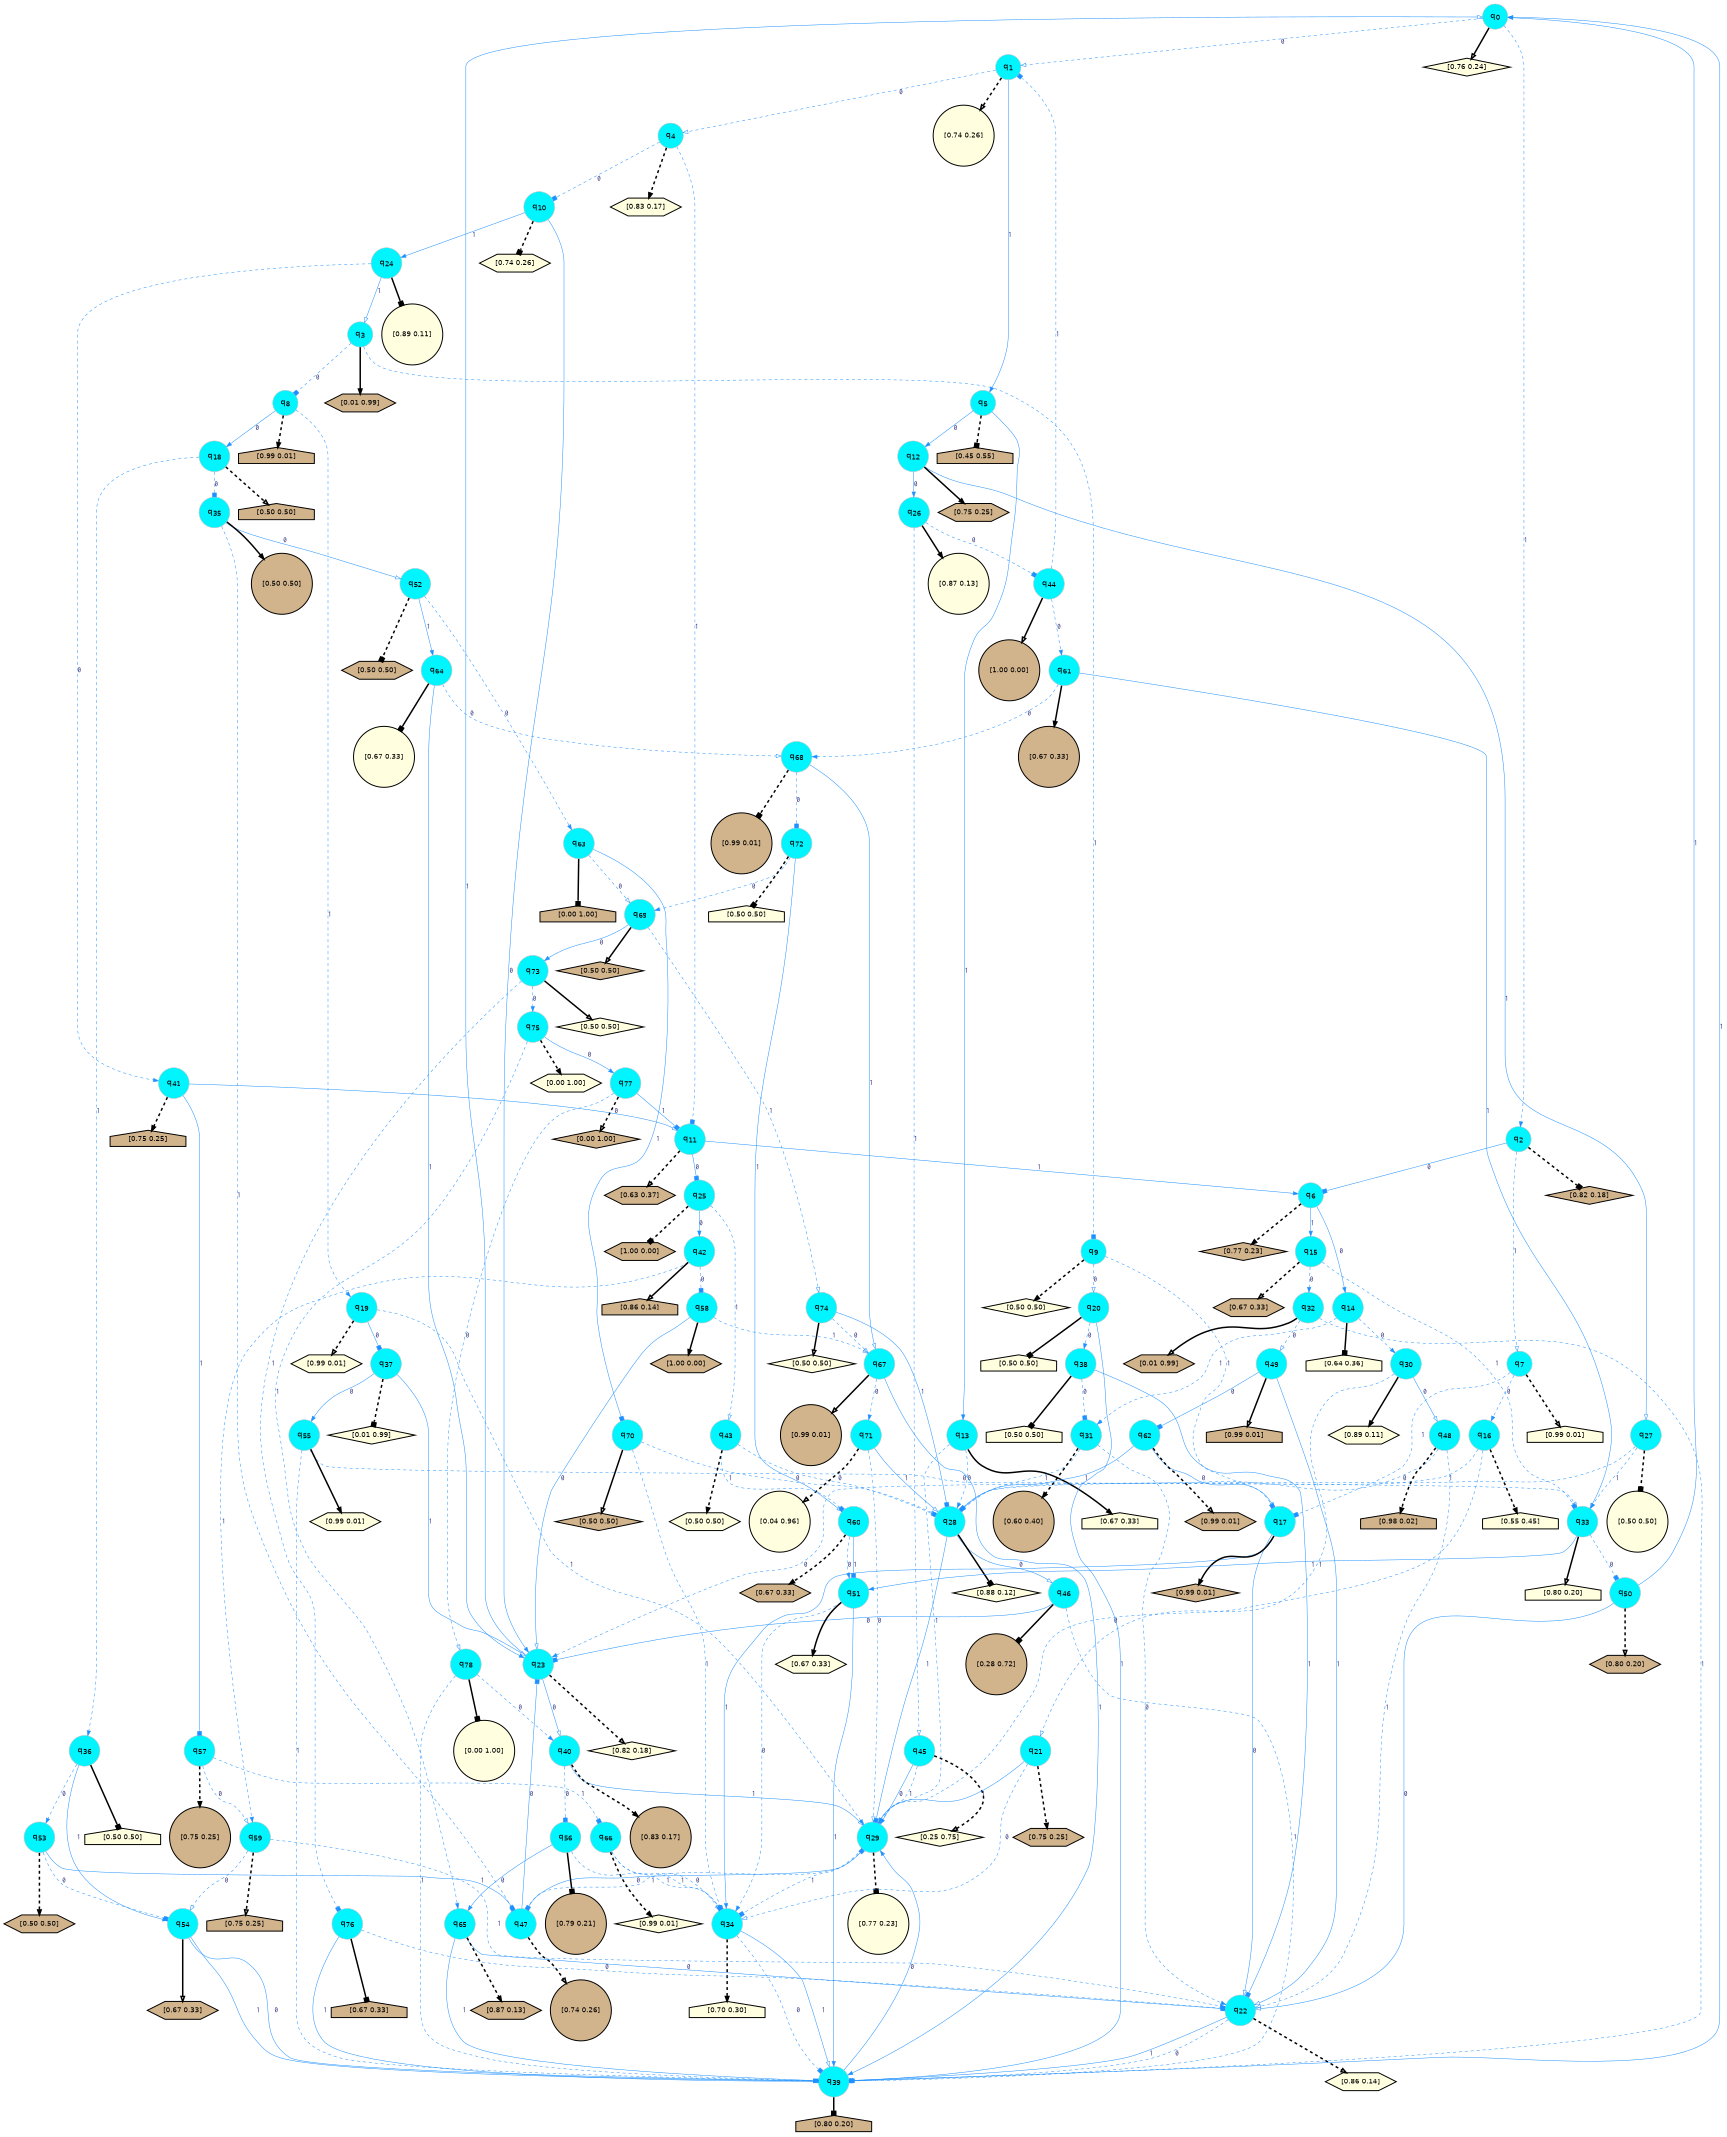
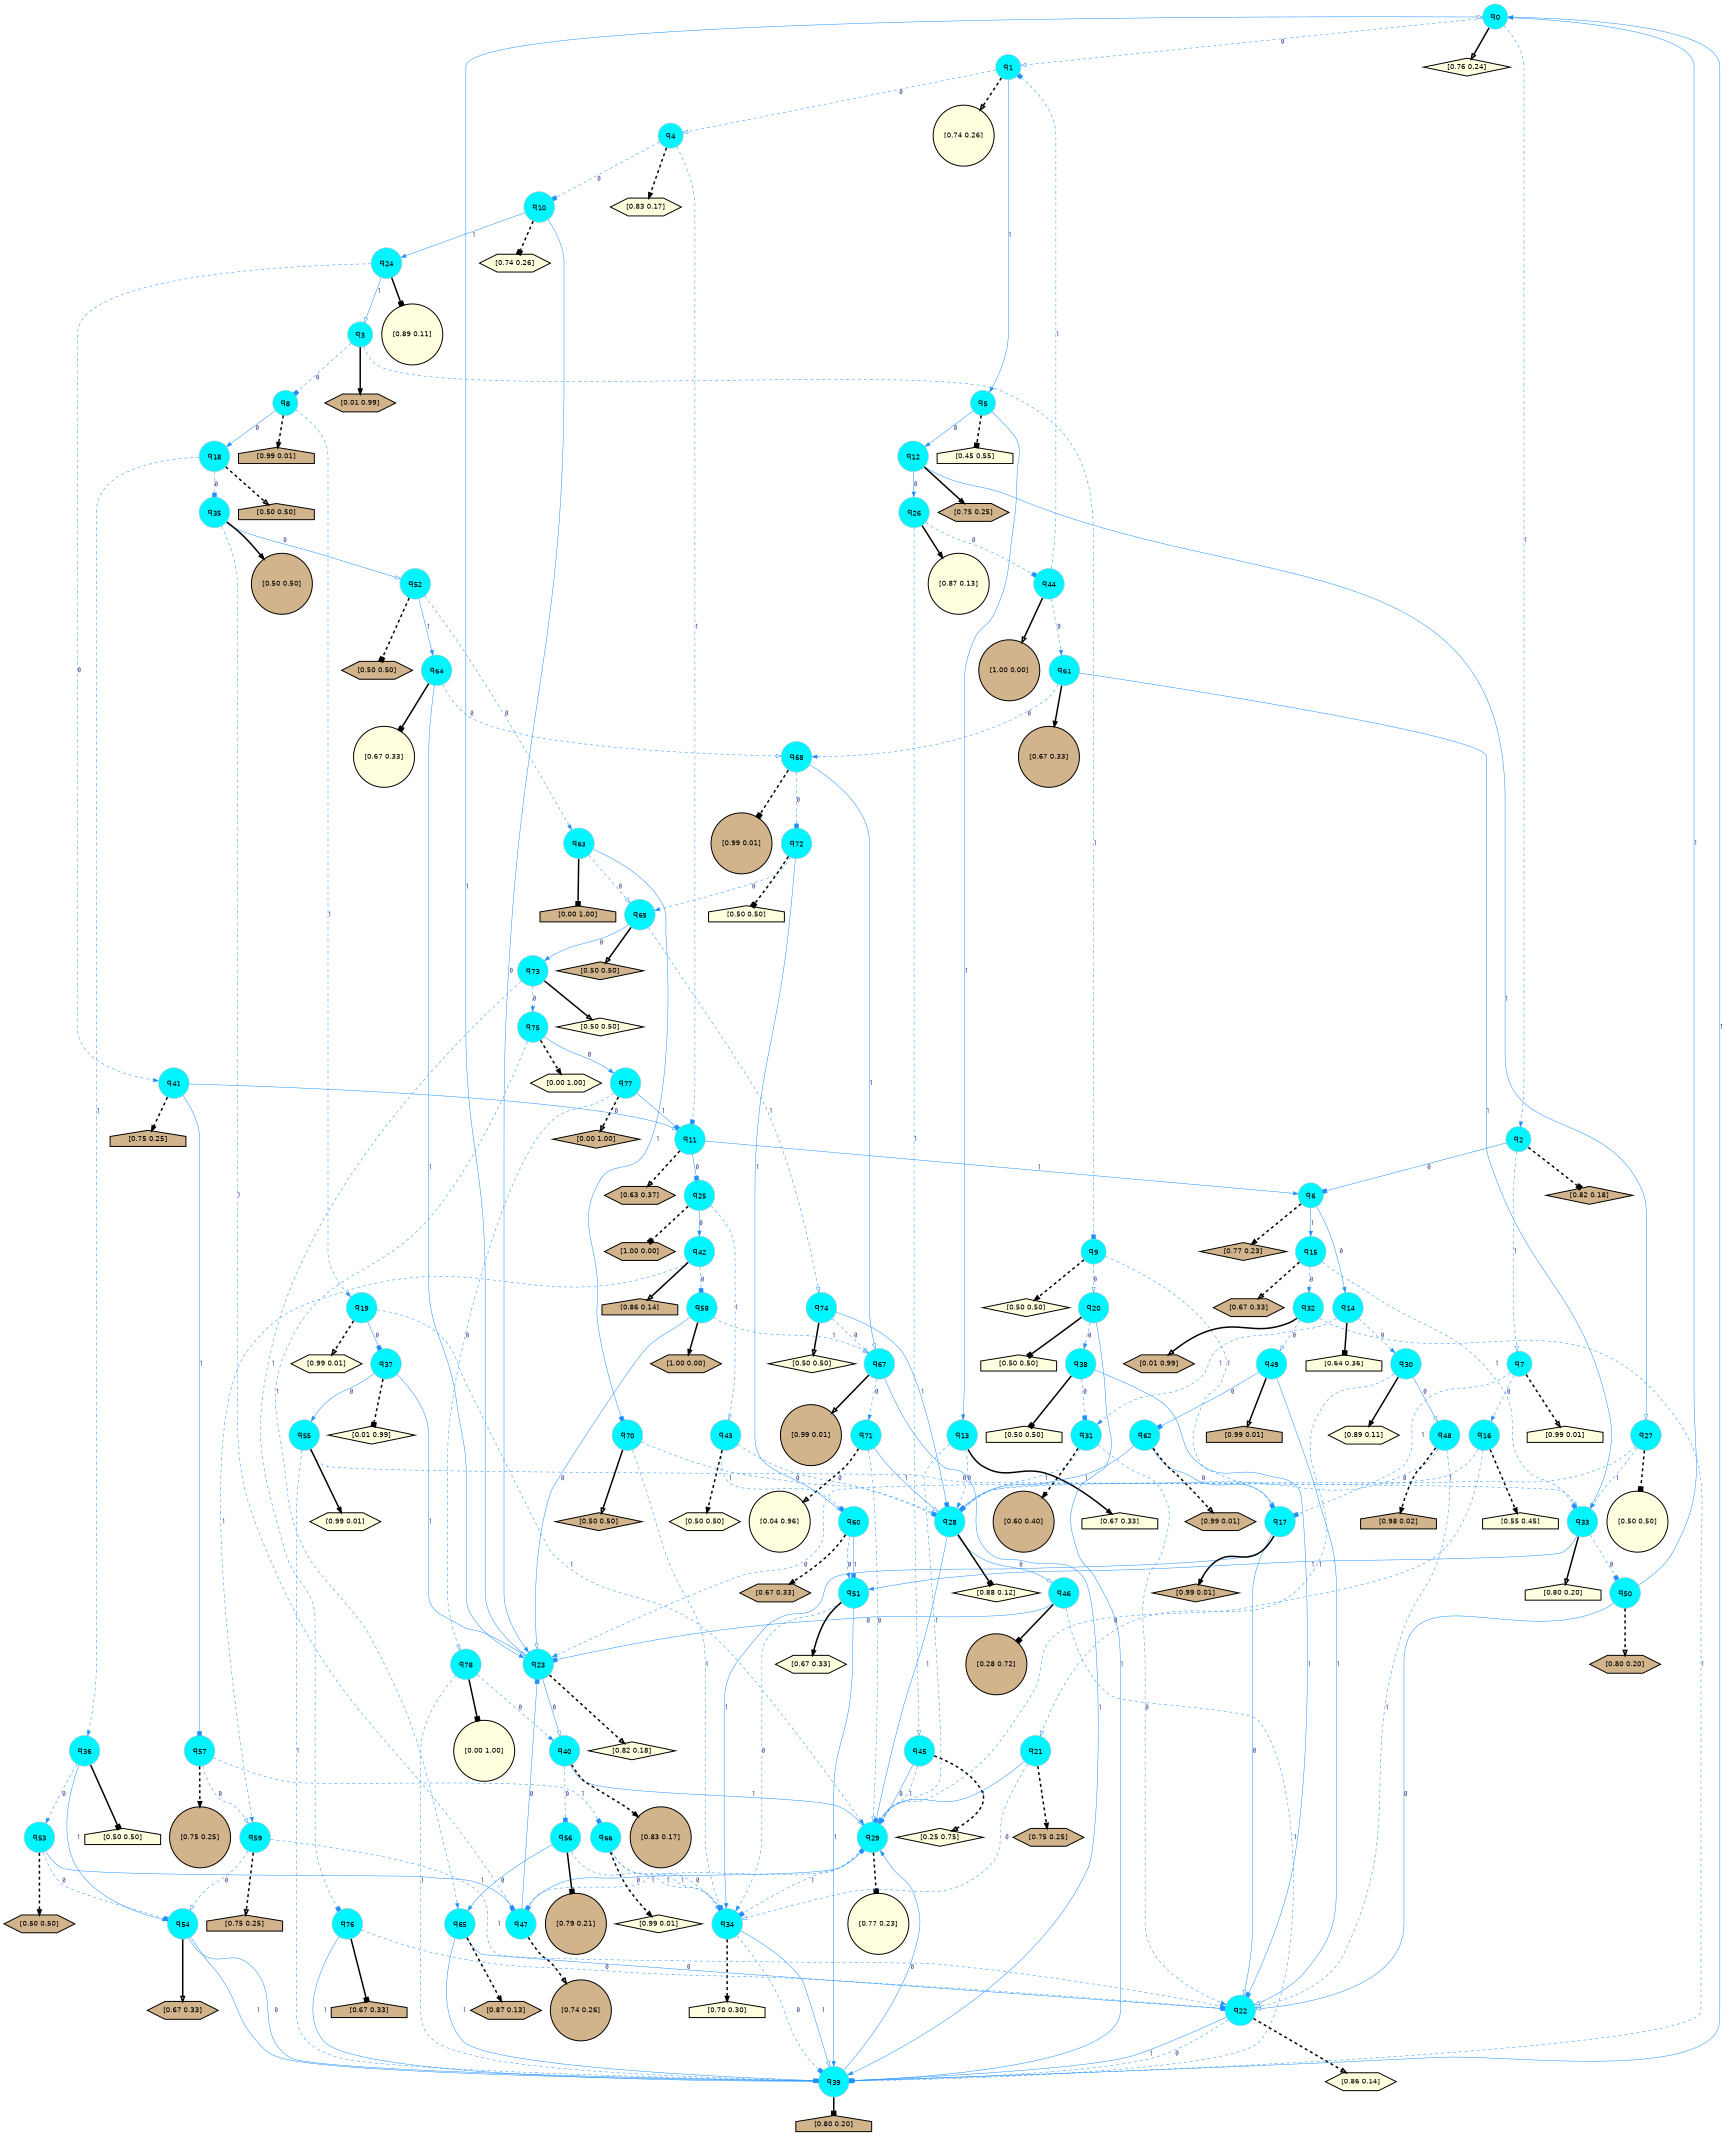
node "[0.45 0.55]": fillcolor tan -> lightyellow
